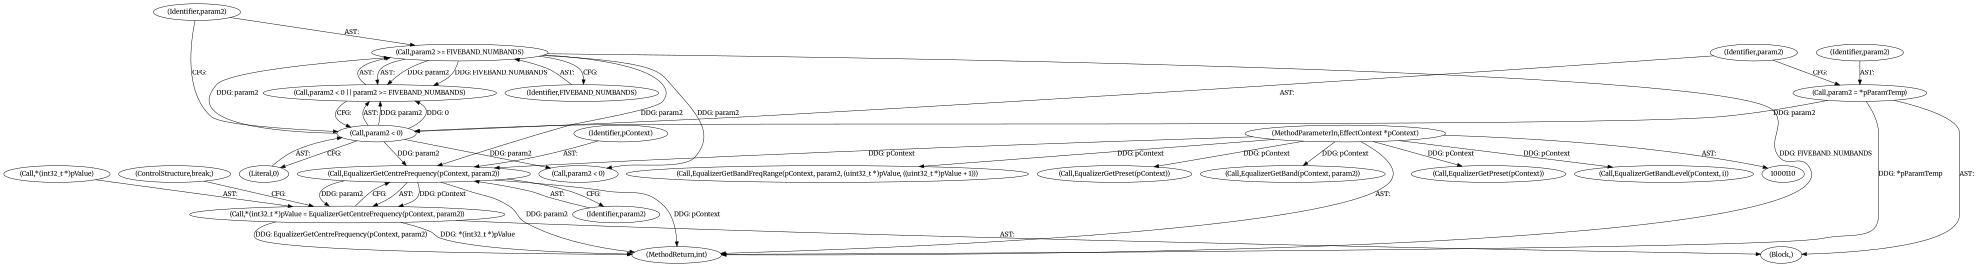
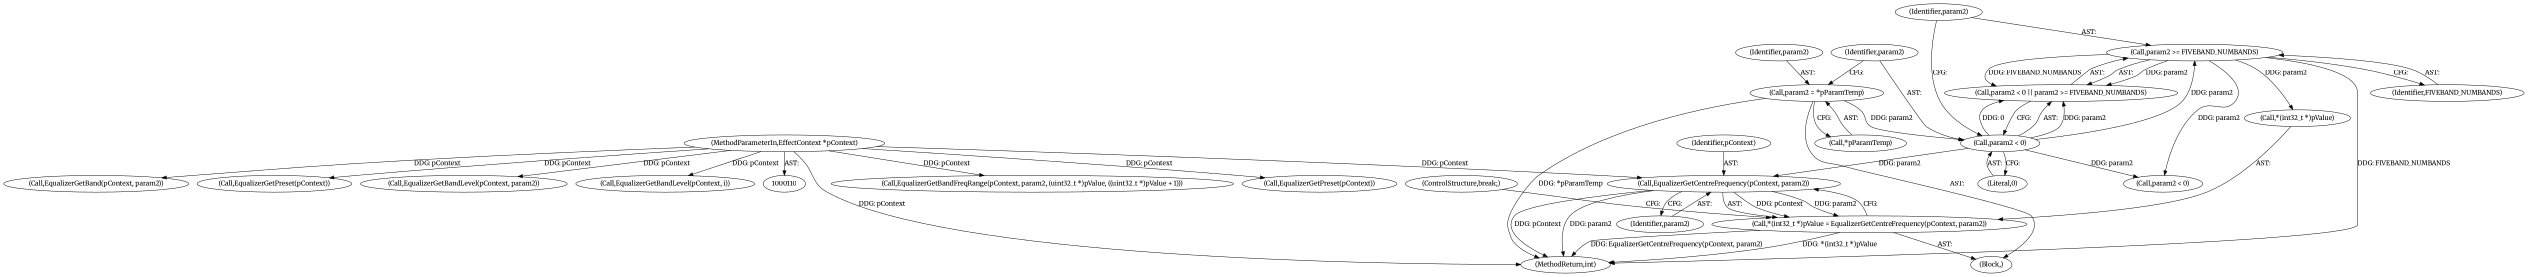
edge "(Call,param2 >= FIVEBAND_NUMBANDS)" -> "(Call,EqualizerGetCentreFrequency(pContext, param2))": now "(Call,param2 >= FIVEBAND_NUMBANDS)" -> "(Call,*(int32_t *)pValue)"
node "(Call,*pParamTemp)": added
node "(Call,EqualizerGetBandLevel(pContext, param2))": added
edge "(MethodParameterIn,EffectContext *pContext)" -> "(MethodReturn,int)": label "AST: " -> "DDG: pContext"
